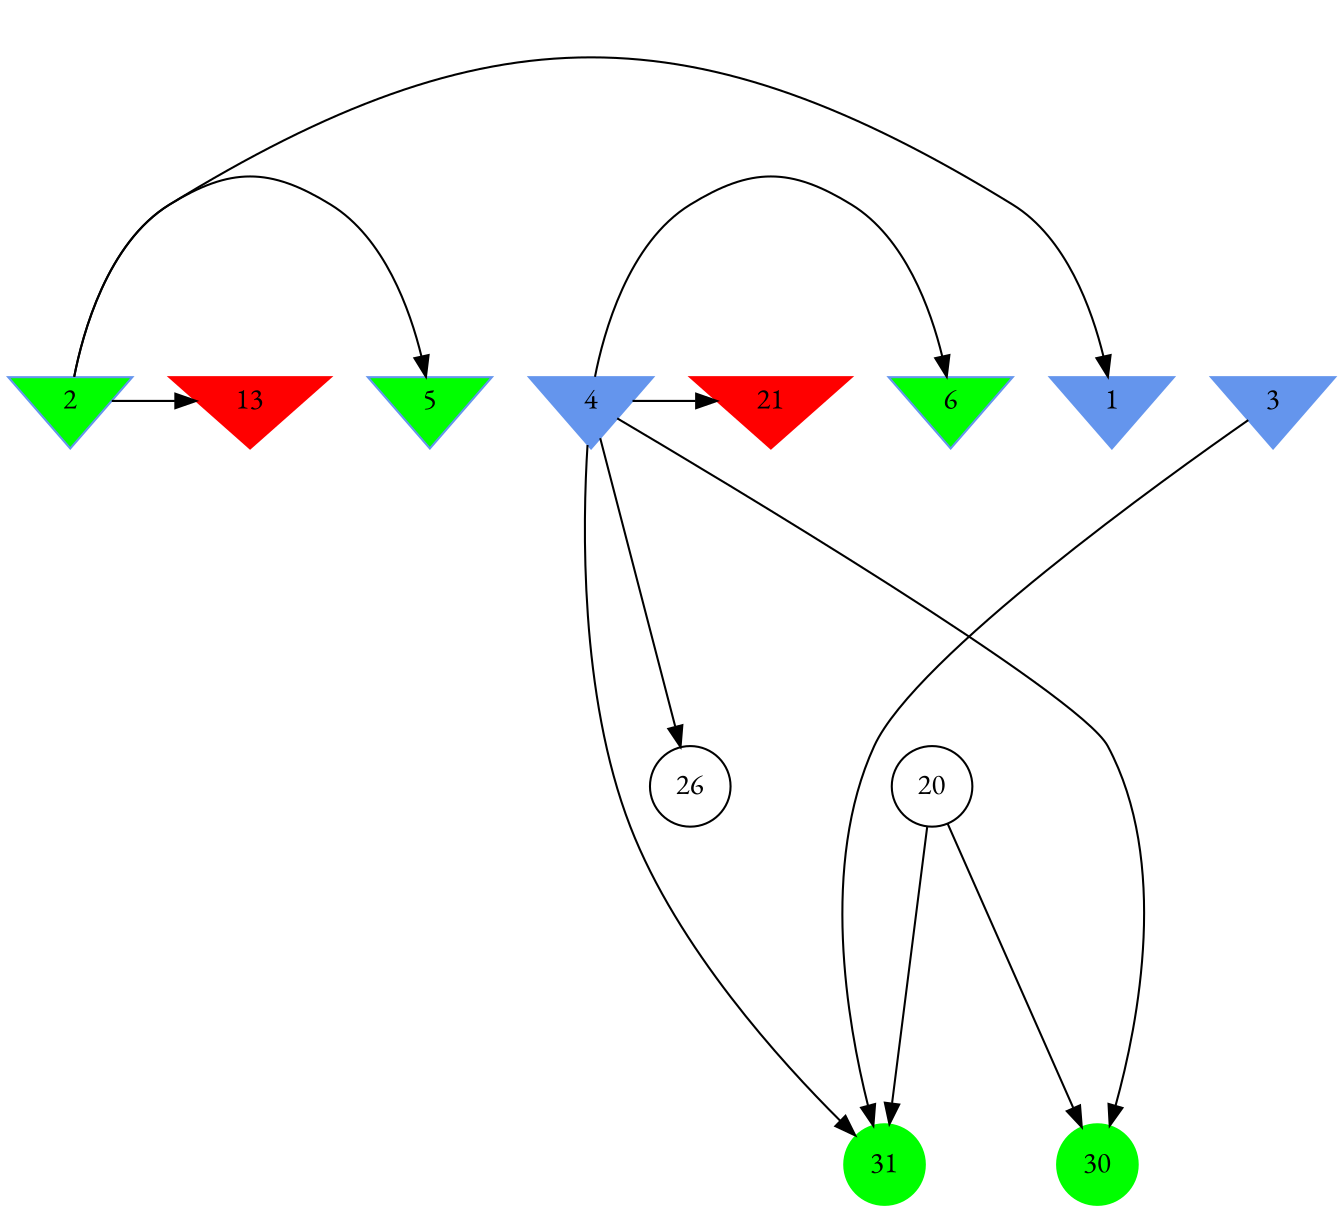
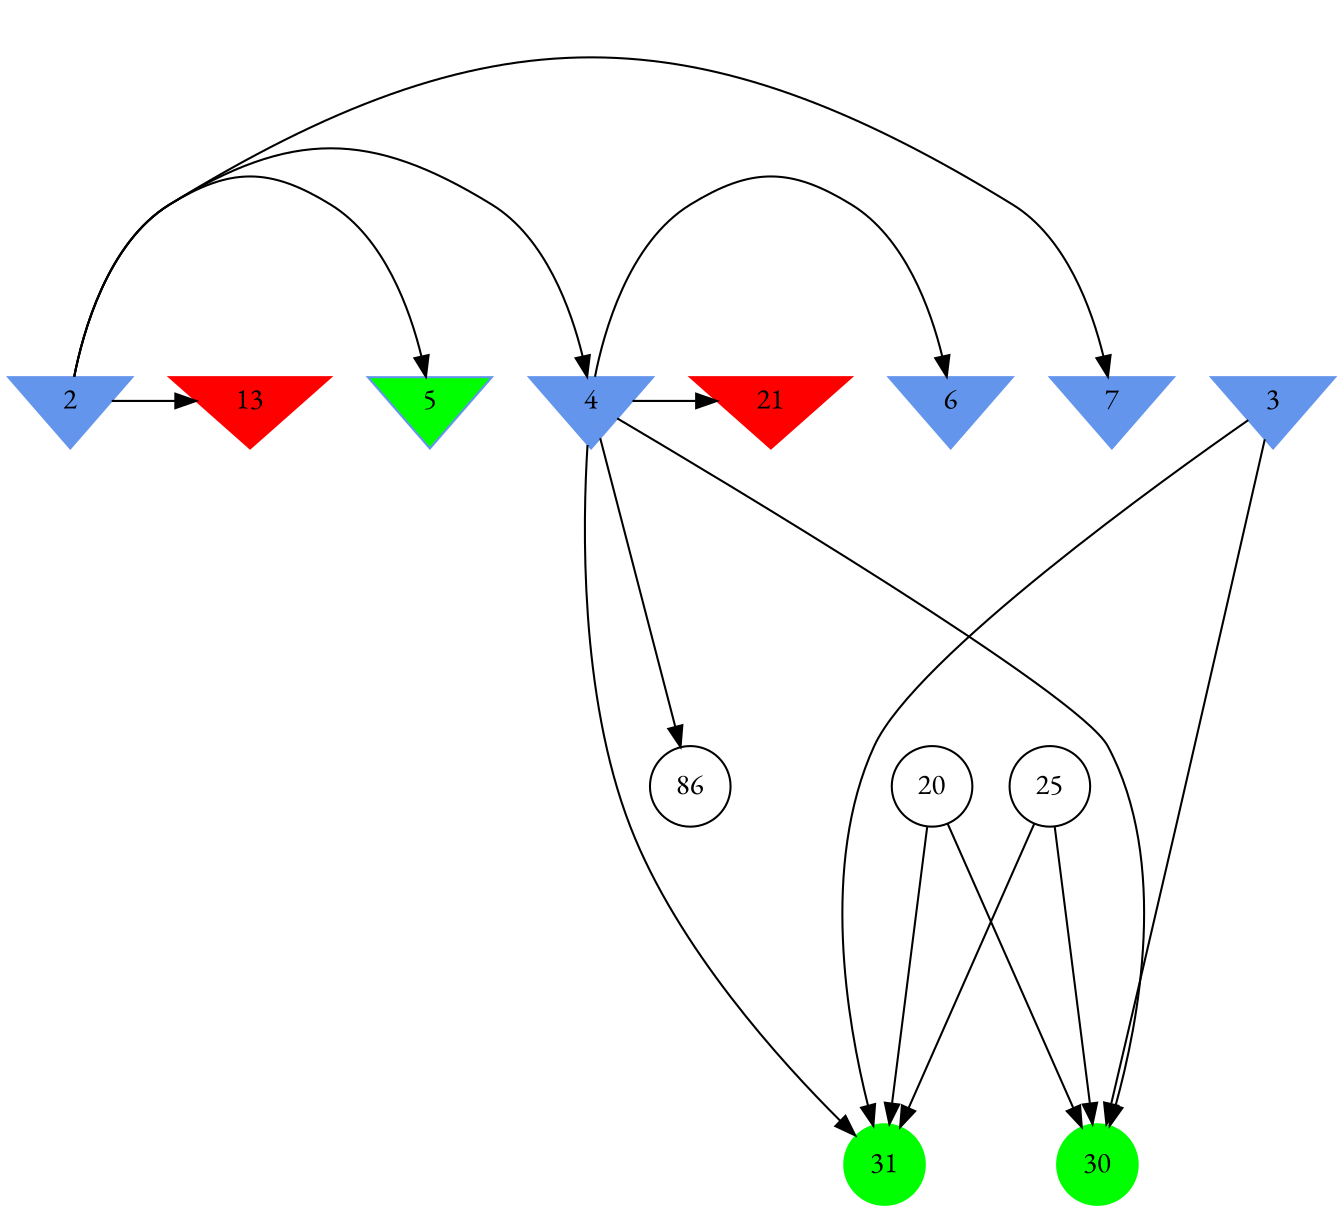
edge "2" -> "4": added
node "2": fillcolor green -> cornflowerblue
node "6": fillcolor green -> cornflowerblue
node "1": label "1" -> "7"
edge "3" -> "30": added
node "26": label "26" -> "86"
node "25": added
